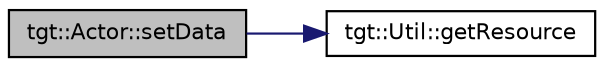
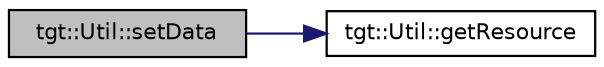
node "tgt::Actor::setData": label "tgt::Actor::setData" -> "tgt::Util::setData"
